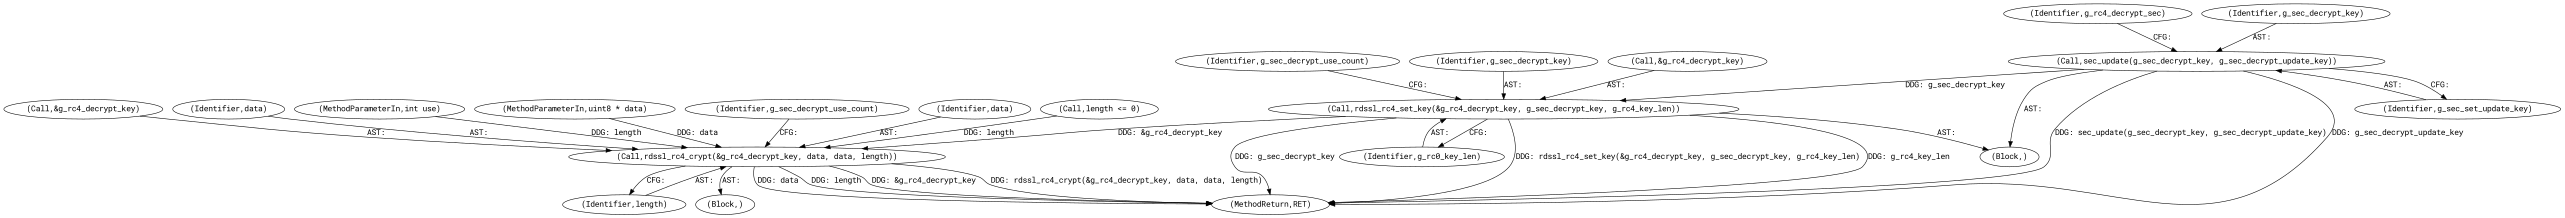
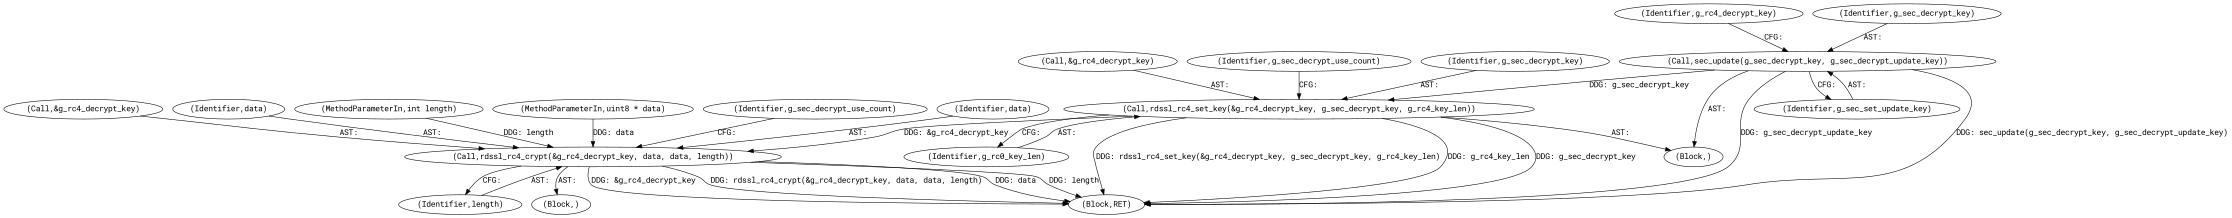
node "(Identifier,g_rc4_decrypt_sec)": label "(Identifier,g_rc4_decrypt_sec)" -> "(Identifier,g_rc4_decrypt_key)"
node "(MethodParameterIn,int use)": label "(MethodParameterIn,int use)" -> "(MethodParameterIn,int length)"
node "(Call,length <= 0)": removed
node "(MethodReturn,RET)": label "(MethodReturn,RET)" -> "(Block,RET)"
